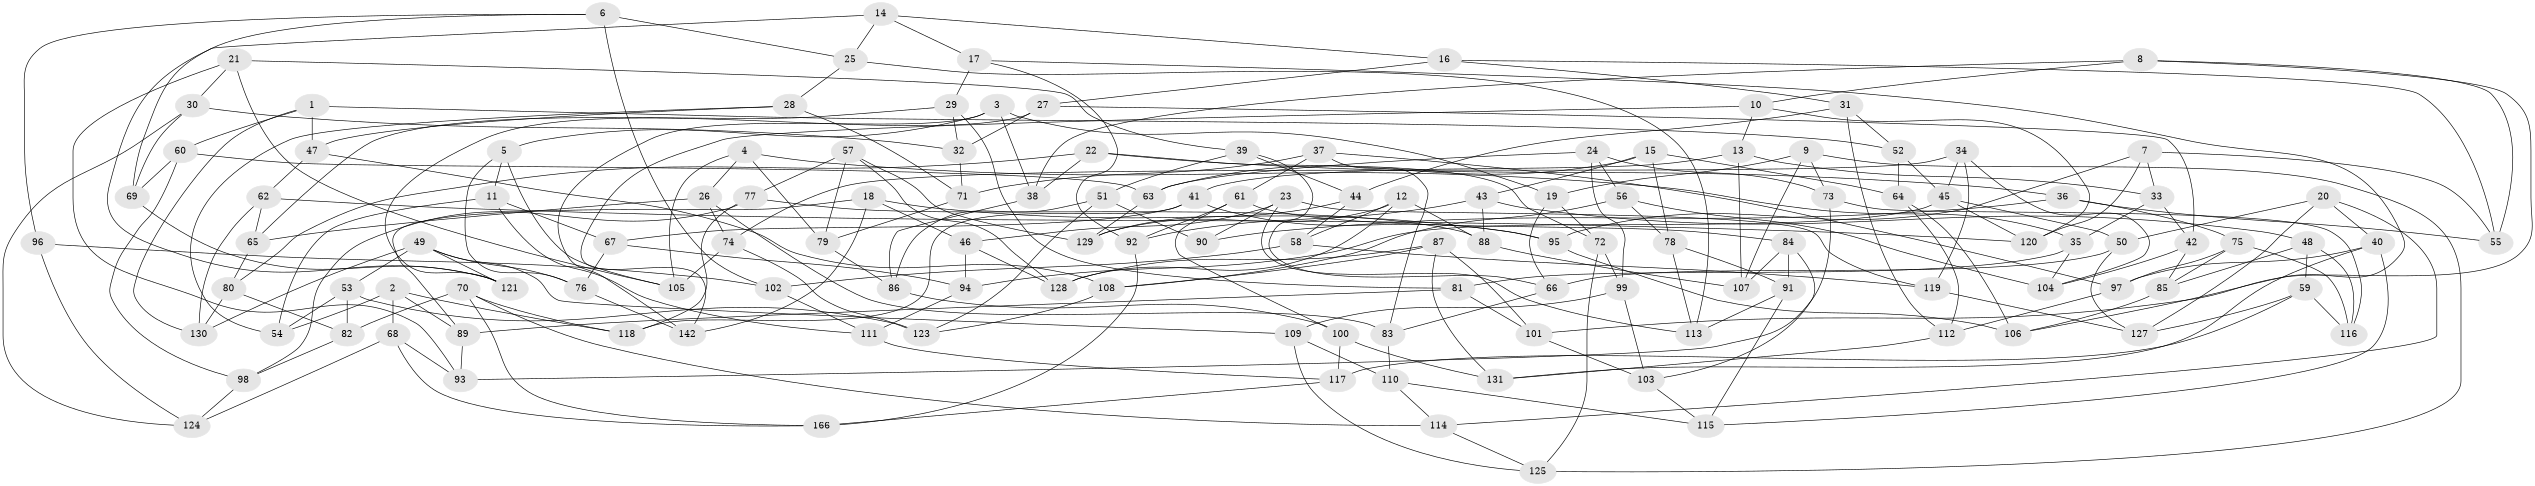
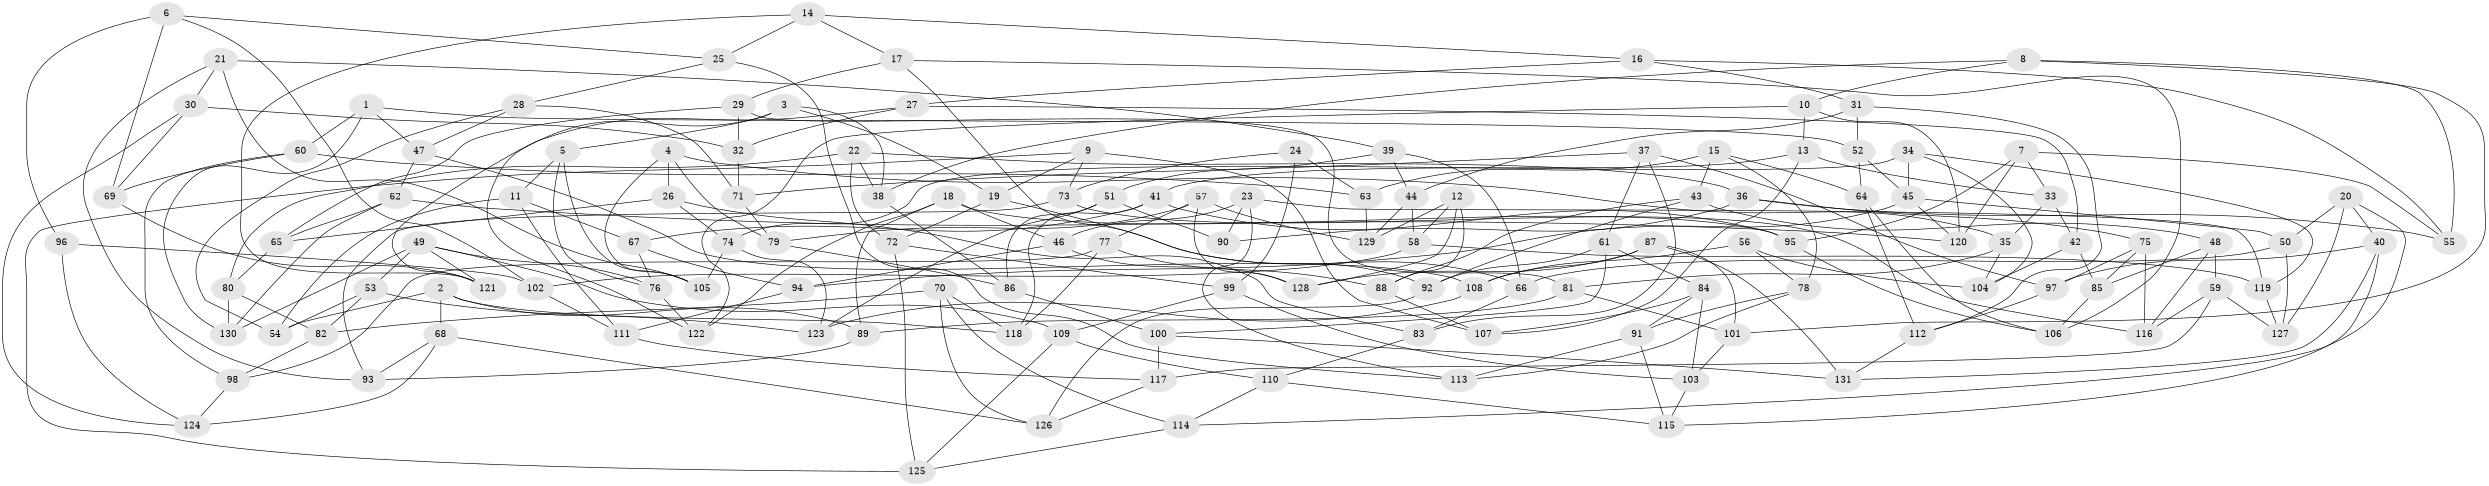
edge "24" -- "56": removed
node "142": label "142" -> "122"
node "166": label "166" -> "126"
